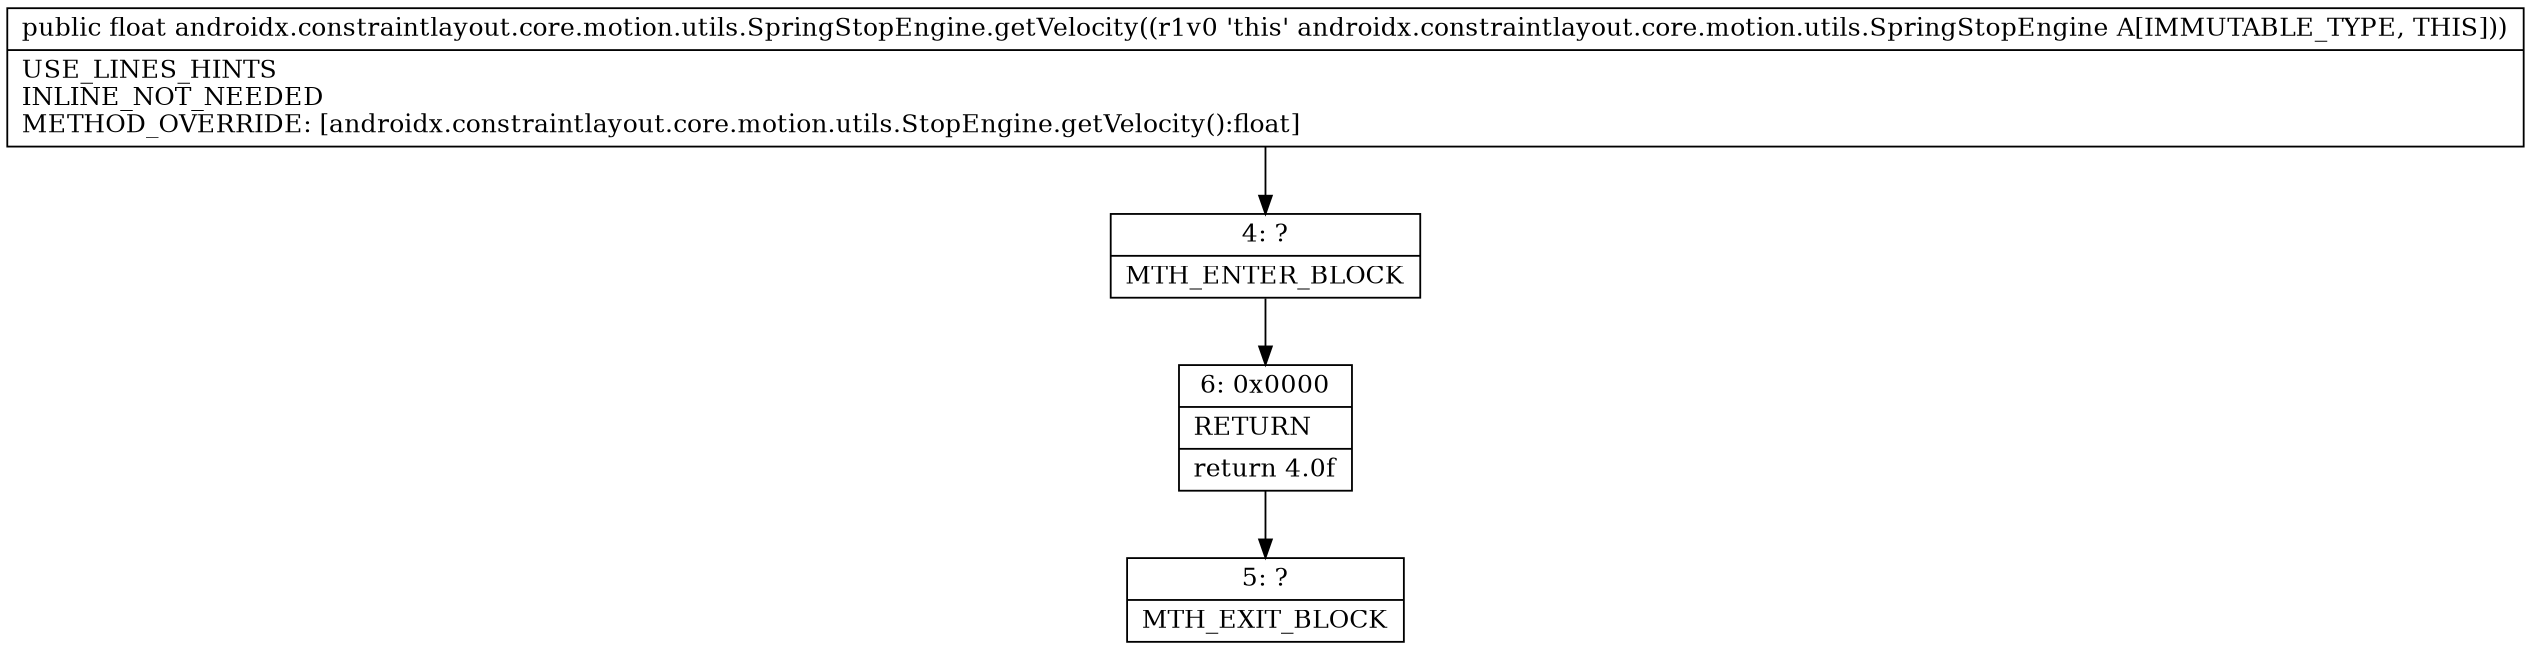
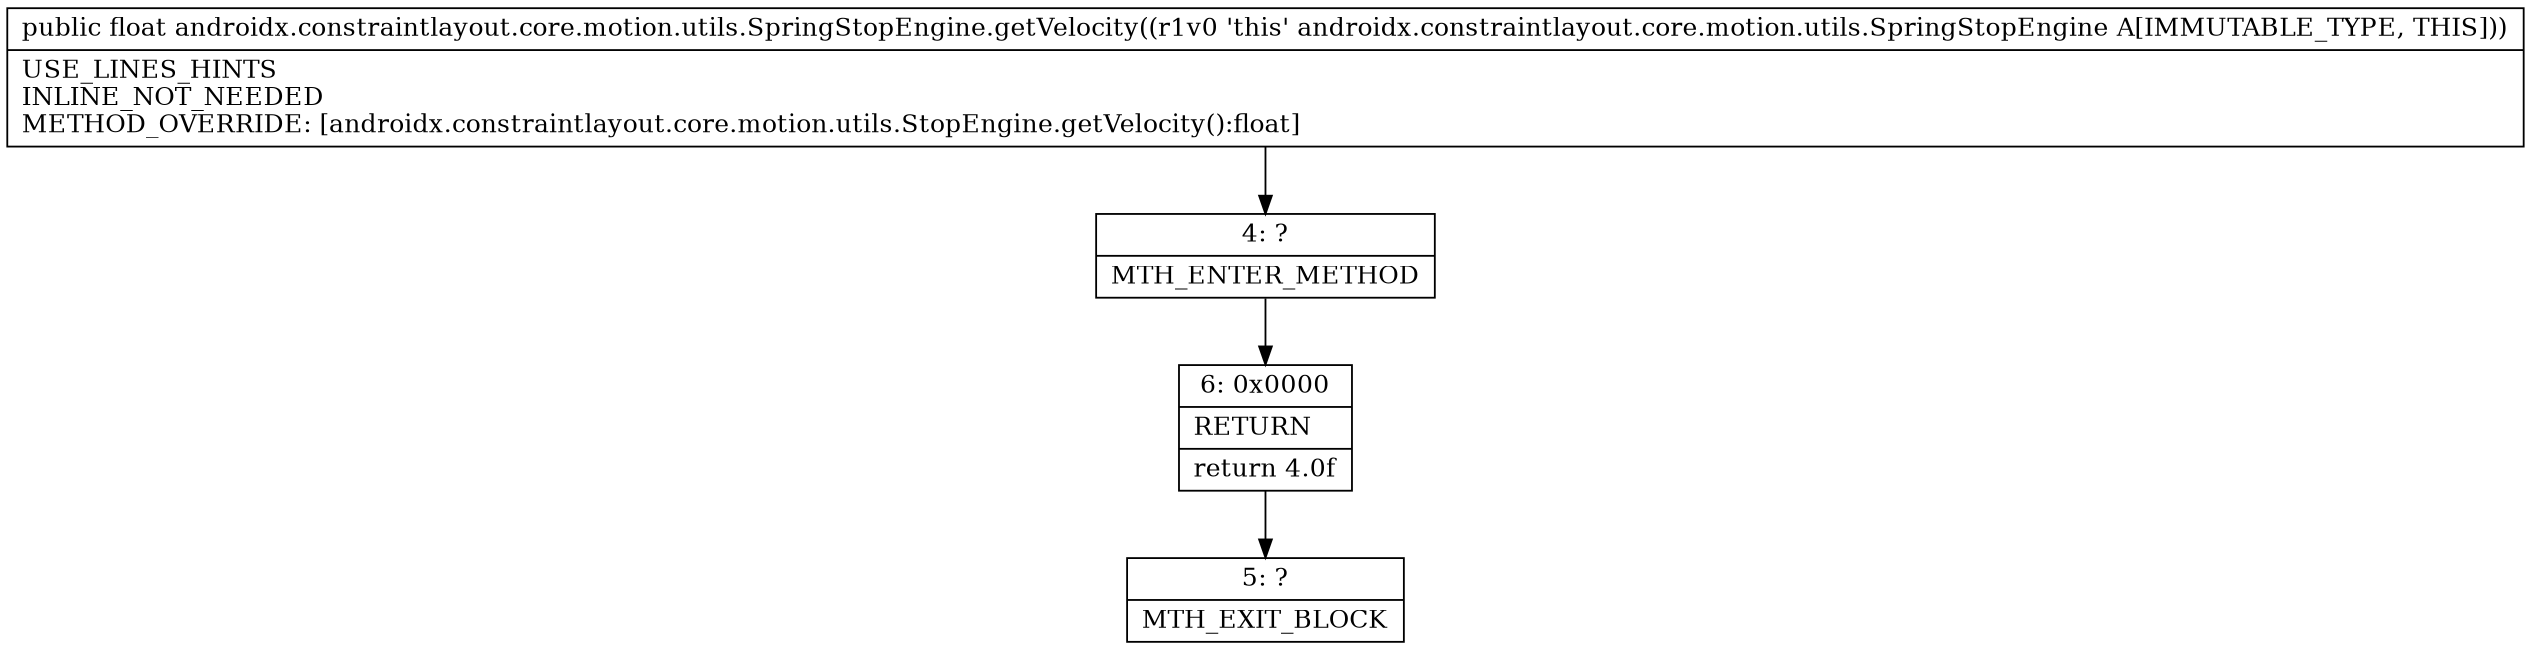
node "4: ?": text "MTH_ENTER_BLOCK" -> "MTH_ENTER_METHOD"
